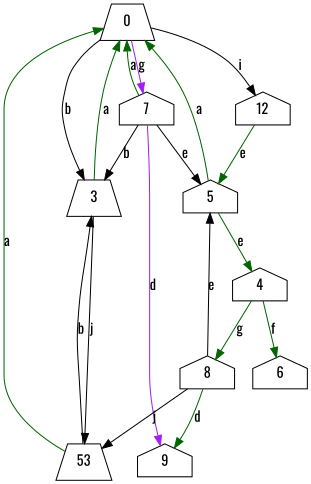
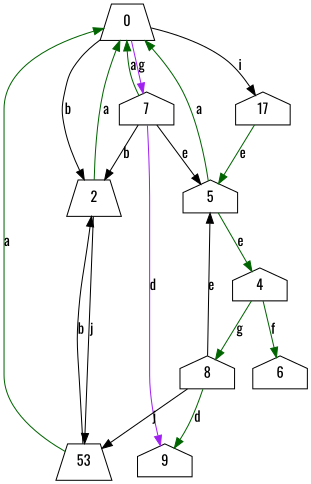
node "12": label "12" -> "17"
node "3": label "3" -> "2"
